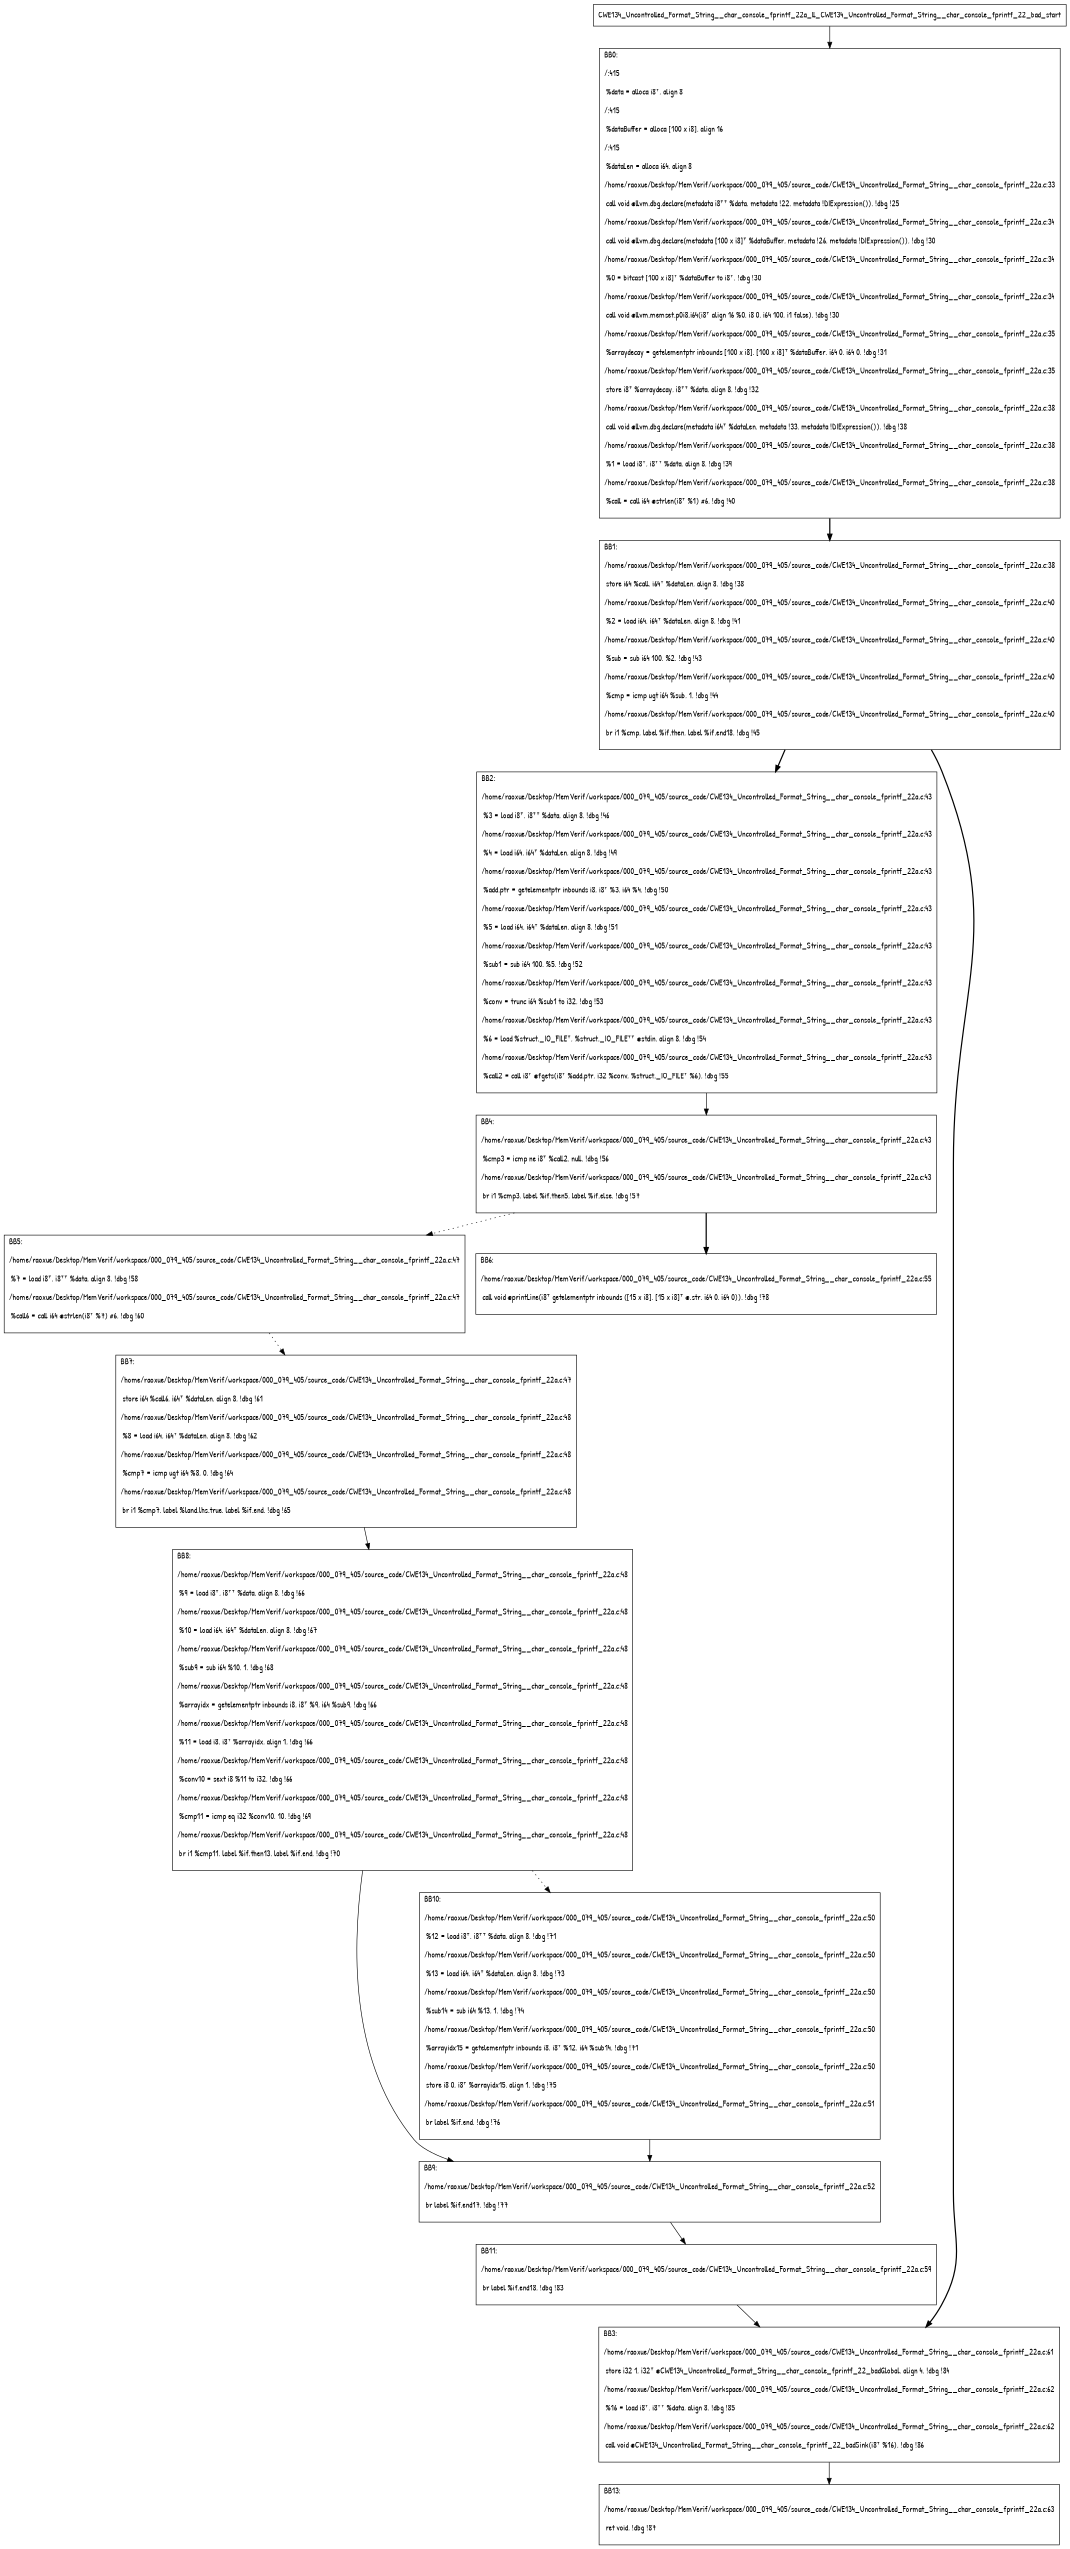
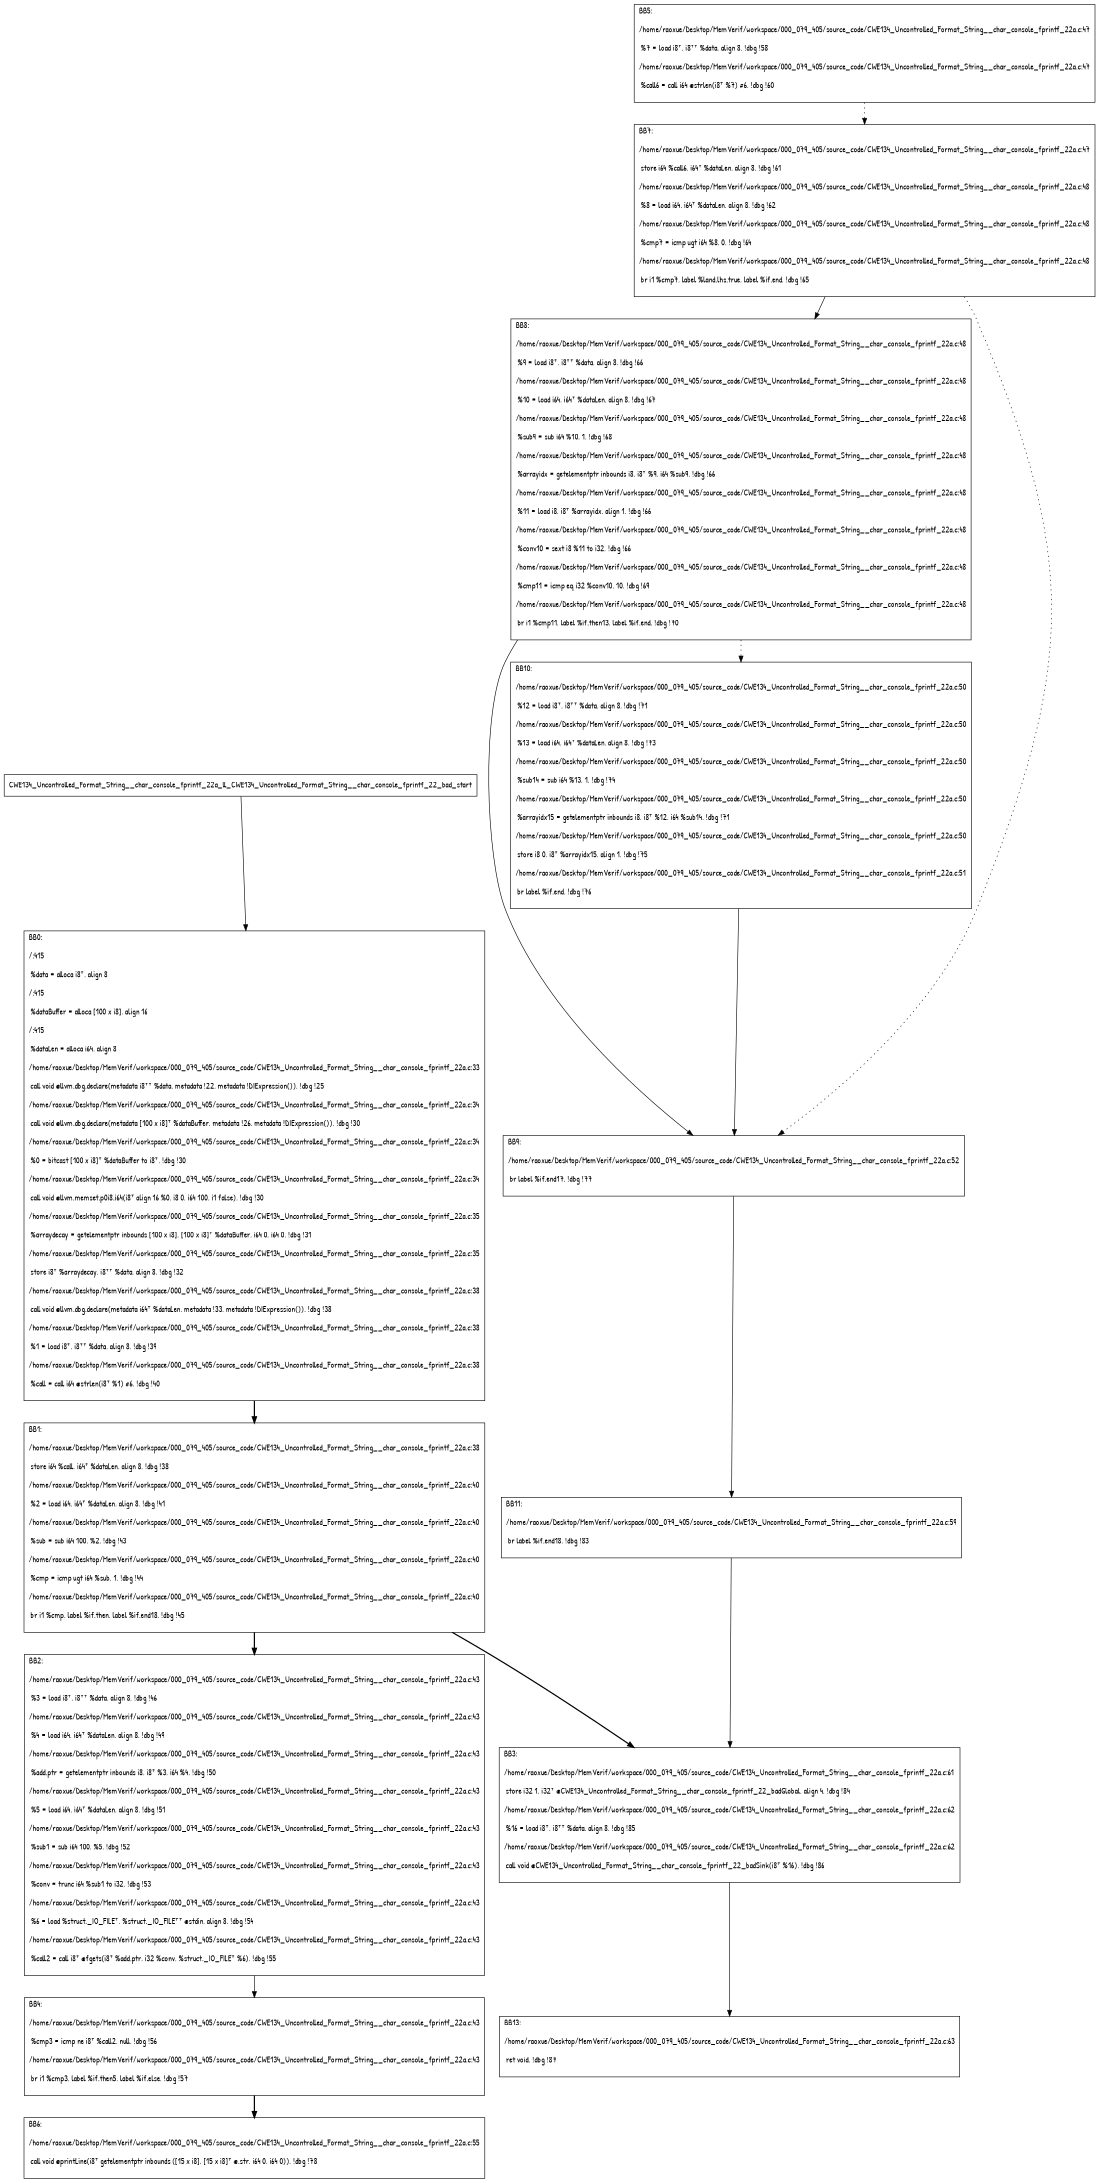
edge "BB7:" -> "BB9:": added
edge "BB4:" -> "BB5:": removed
